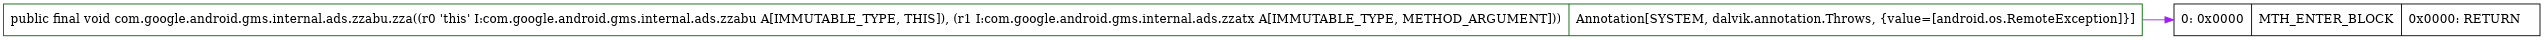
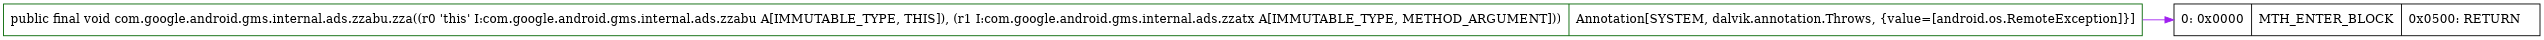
node "0: 0x0000": text "0x0000: RETURN" -> "0x0500: RETURN"
